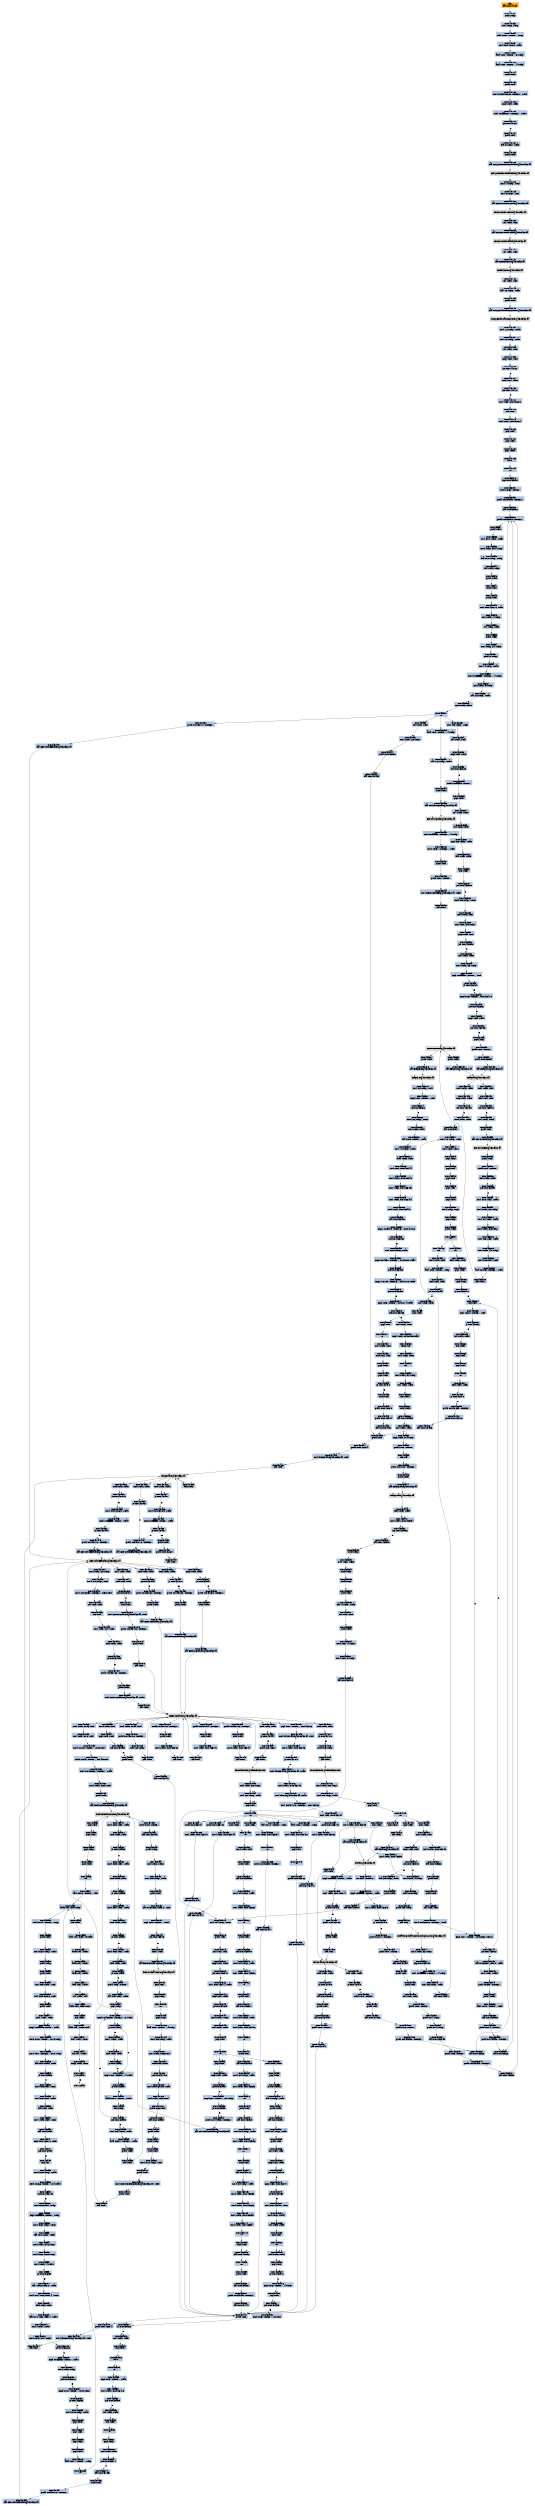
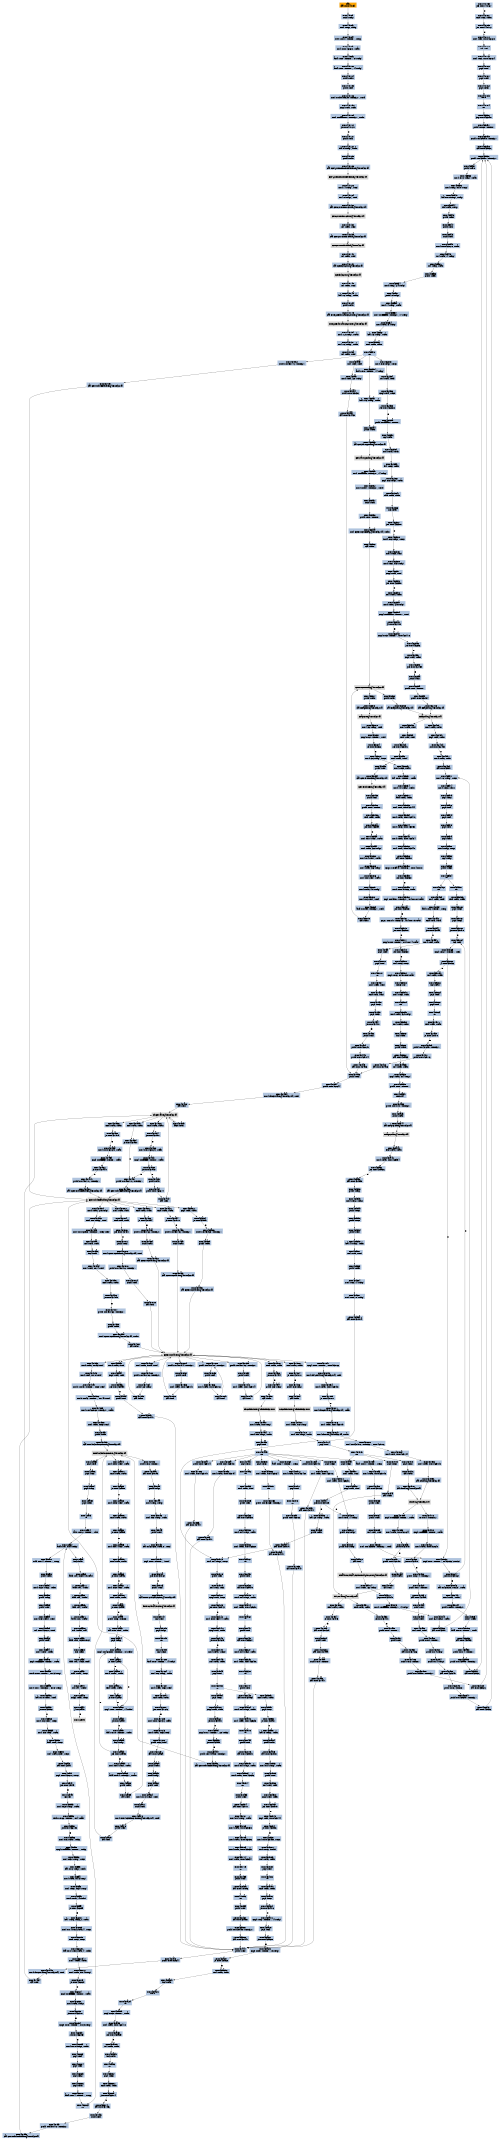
node "0x0044015c cmpl %edi, %esi": removed
edge "0x00437e2b call %esi" -> "GetProcAddress@kernel32.dll": now "0x00437e2b call %esi" -> "0x00437e20 pushl $0x4507b0<UINT32>"
edge "0x0043bab0 movl %eax, %esi" -> "0x00437efd movl %eax, 0x004657d8": now "0x00437efa addl $0x10<UINT8>, %esp" -> "0x00437efd movl %eax, 0x004657d8"
